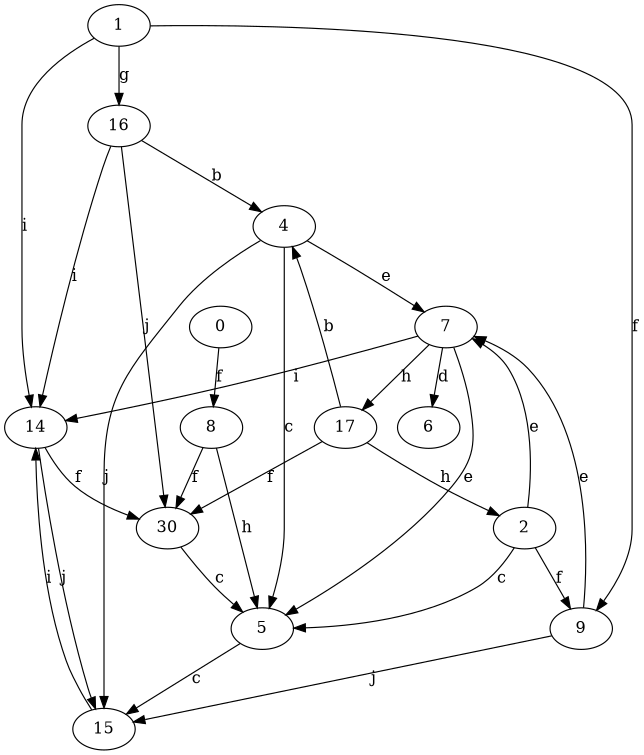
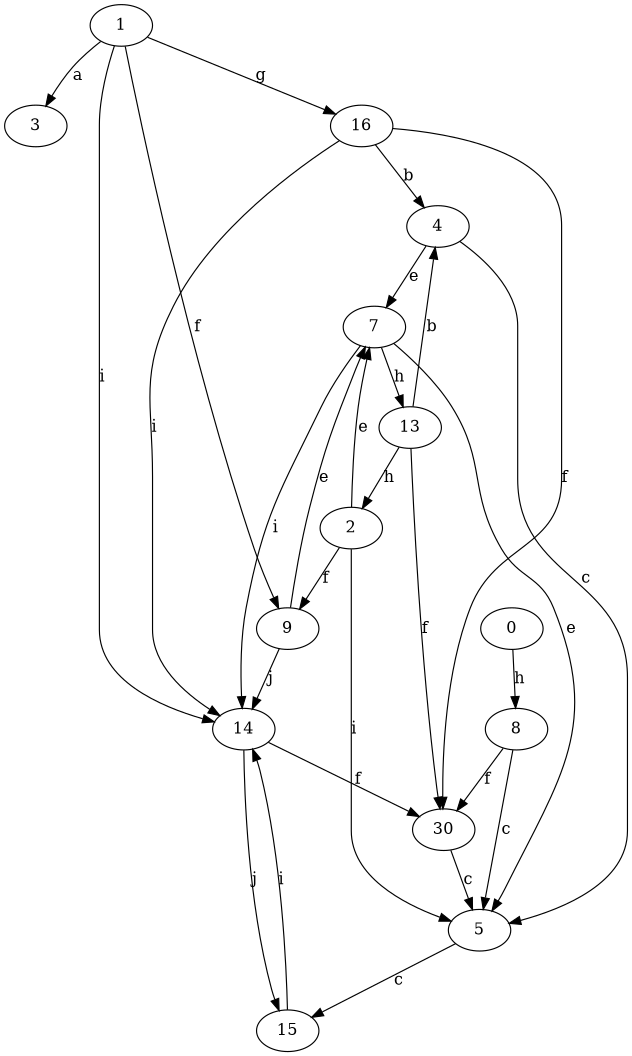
node "3": added
edge "16" -> "30": label "j" -> "f"
edge "0" -> "8": label "f" -> "h"
node "17": label "17" -> "13"
node "6": removed
edge "4" -> "15": removed, label "j"
edge "8" -> "5": label "h" -> "c"
edge "2" -> "5": label "c" -> "i"
edge "9" -> "15": now "9" -> "14"
